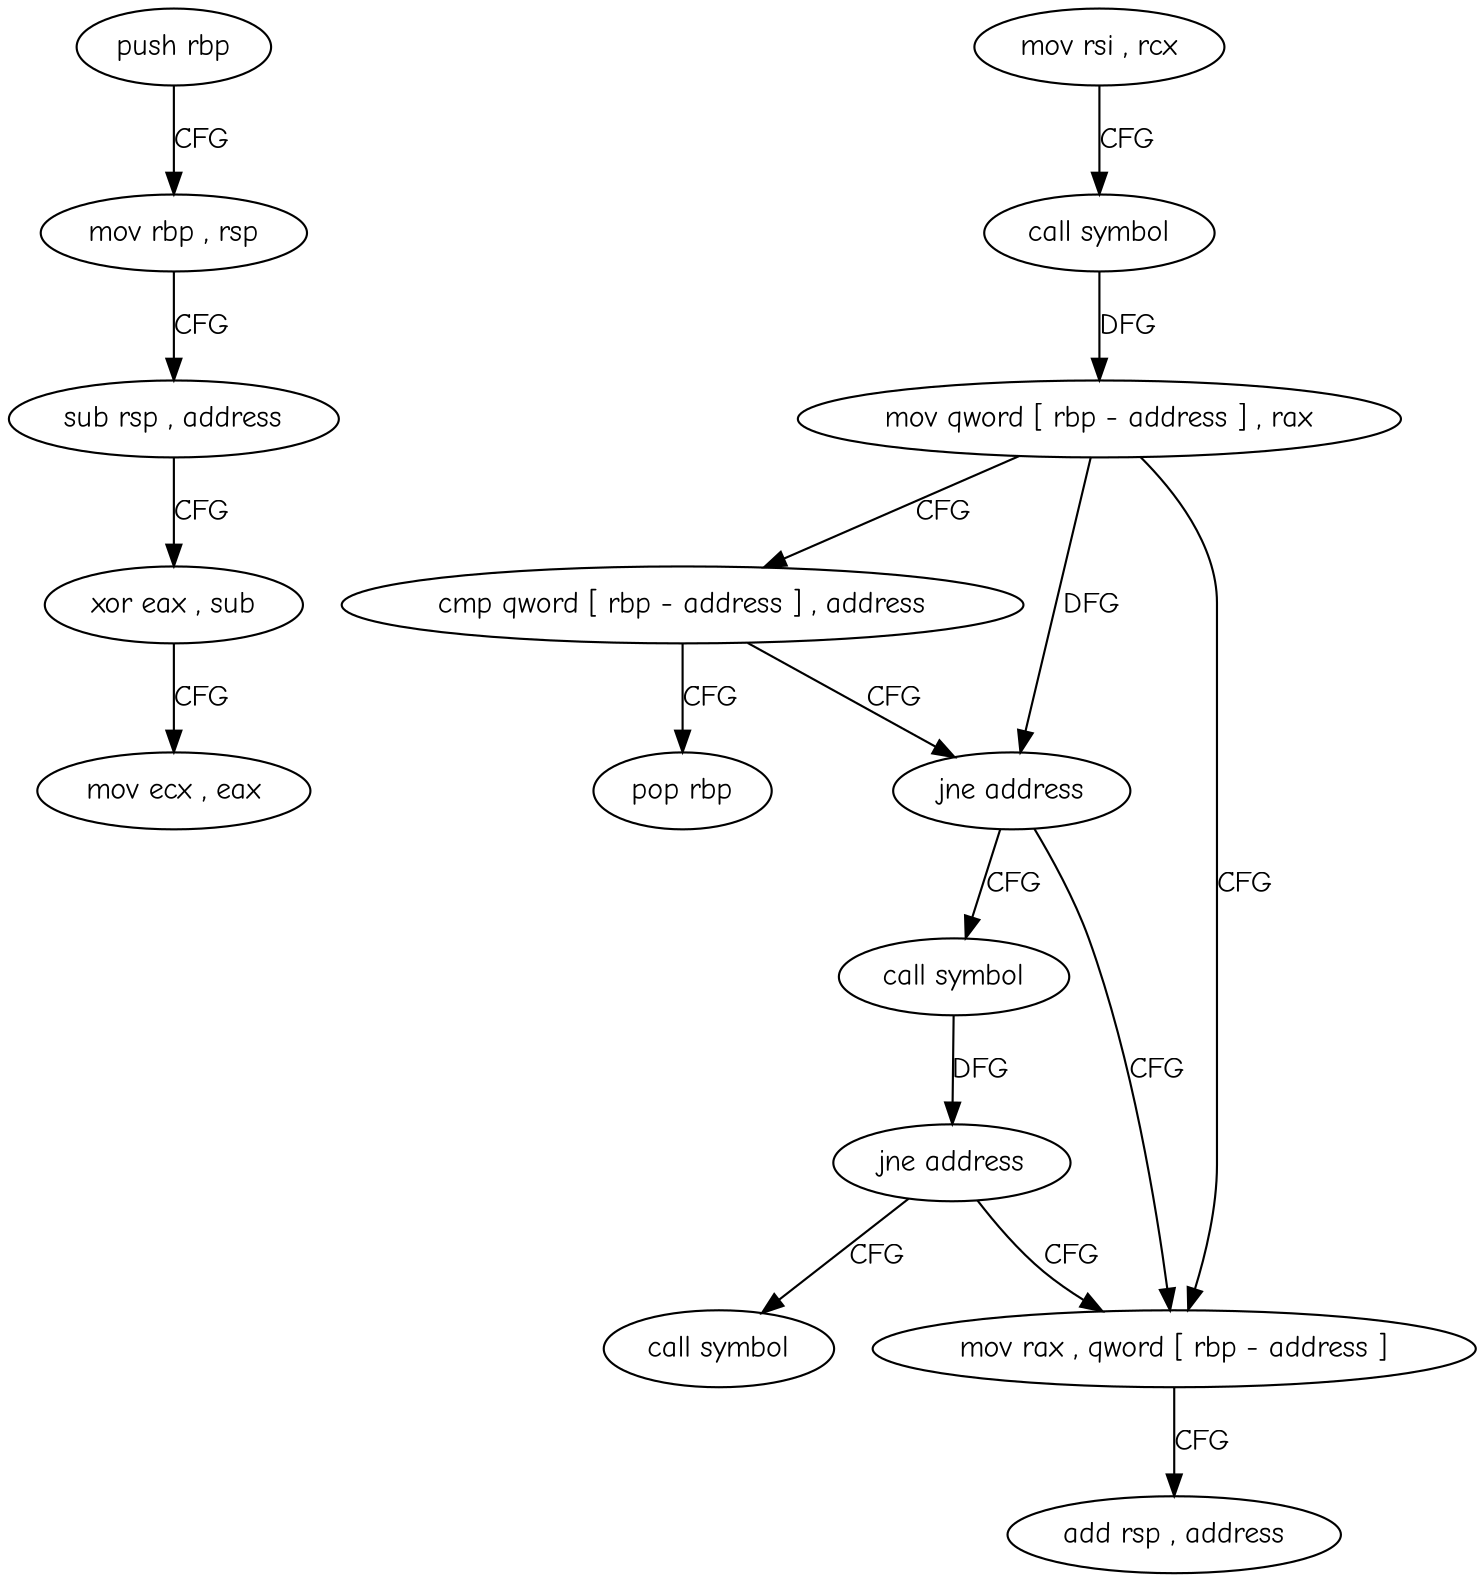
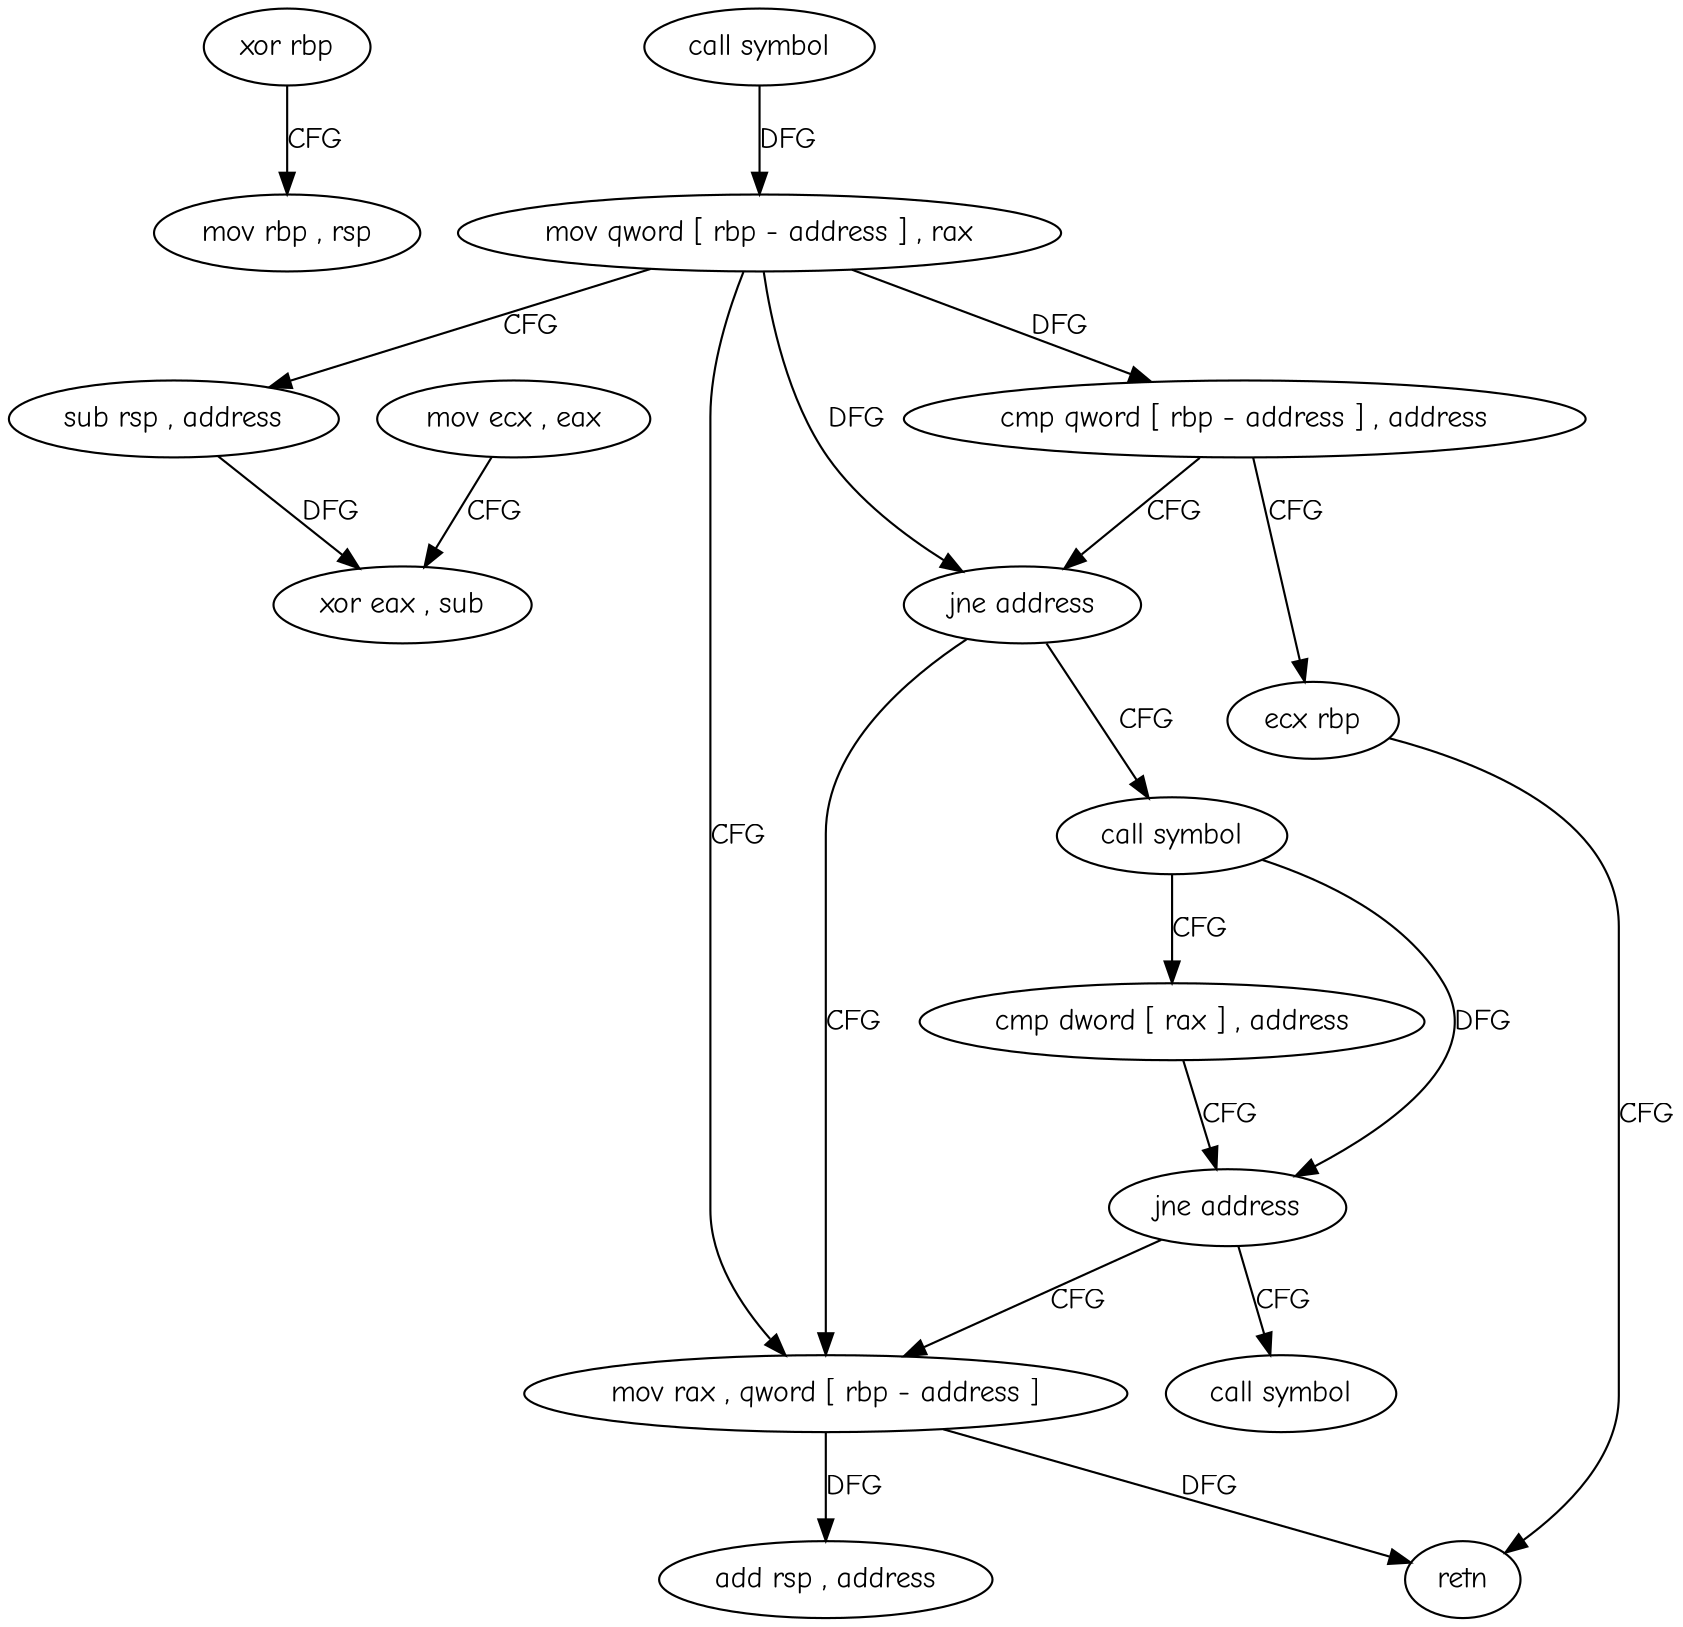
node "push rbp": label "push rbp" -> "xor rbp"
node "mov rsi , rcx": removed
edge "mov rbp , rsp" -> "sub rsp , address": now "mov qword [ rbp - address ] , rax" -> "sub rsp , address"
edge "sub rsp , address" -> "xor eax , sub": label "CFG" -> "DFG"
edge "mov qword [ rbp - address ] , rax" -> "cmp qword [ rbp - address ] , address": label "CFG" -> "DFG"
edge "xor eax , sub" -> "mov ecx , eax": reversed
node "pop rbp": label "pop rbp" -> "ecx rbp"
node "cmp dword [ rax ] , address": added
edge "mov rax , qword [ rbp - address ]" -> "add rsp , address": label "CFG" -> "DFG"
node "retn": added
